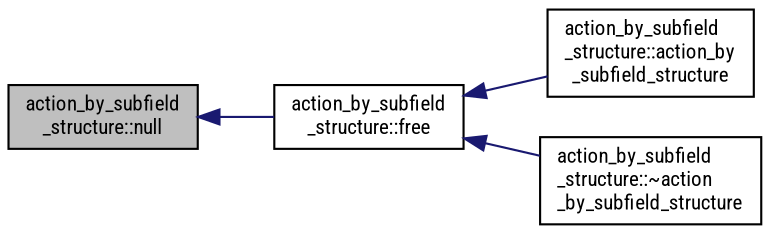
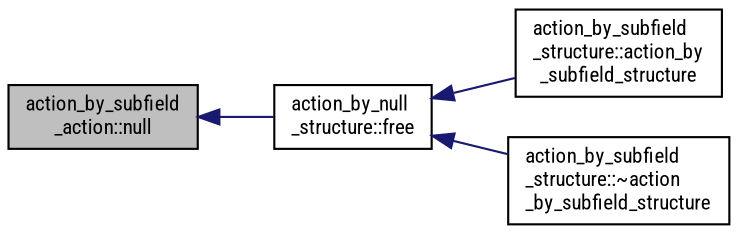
node "action_by_subfield _structure::null": label "action_by_subfield _structure::null" -> "action_by_subfield _action::null"
node "action_by_subfield _structure::free": label "action_by_subfield _structure::free" -> "action_by_null _structure::free"
